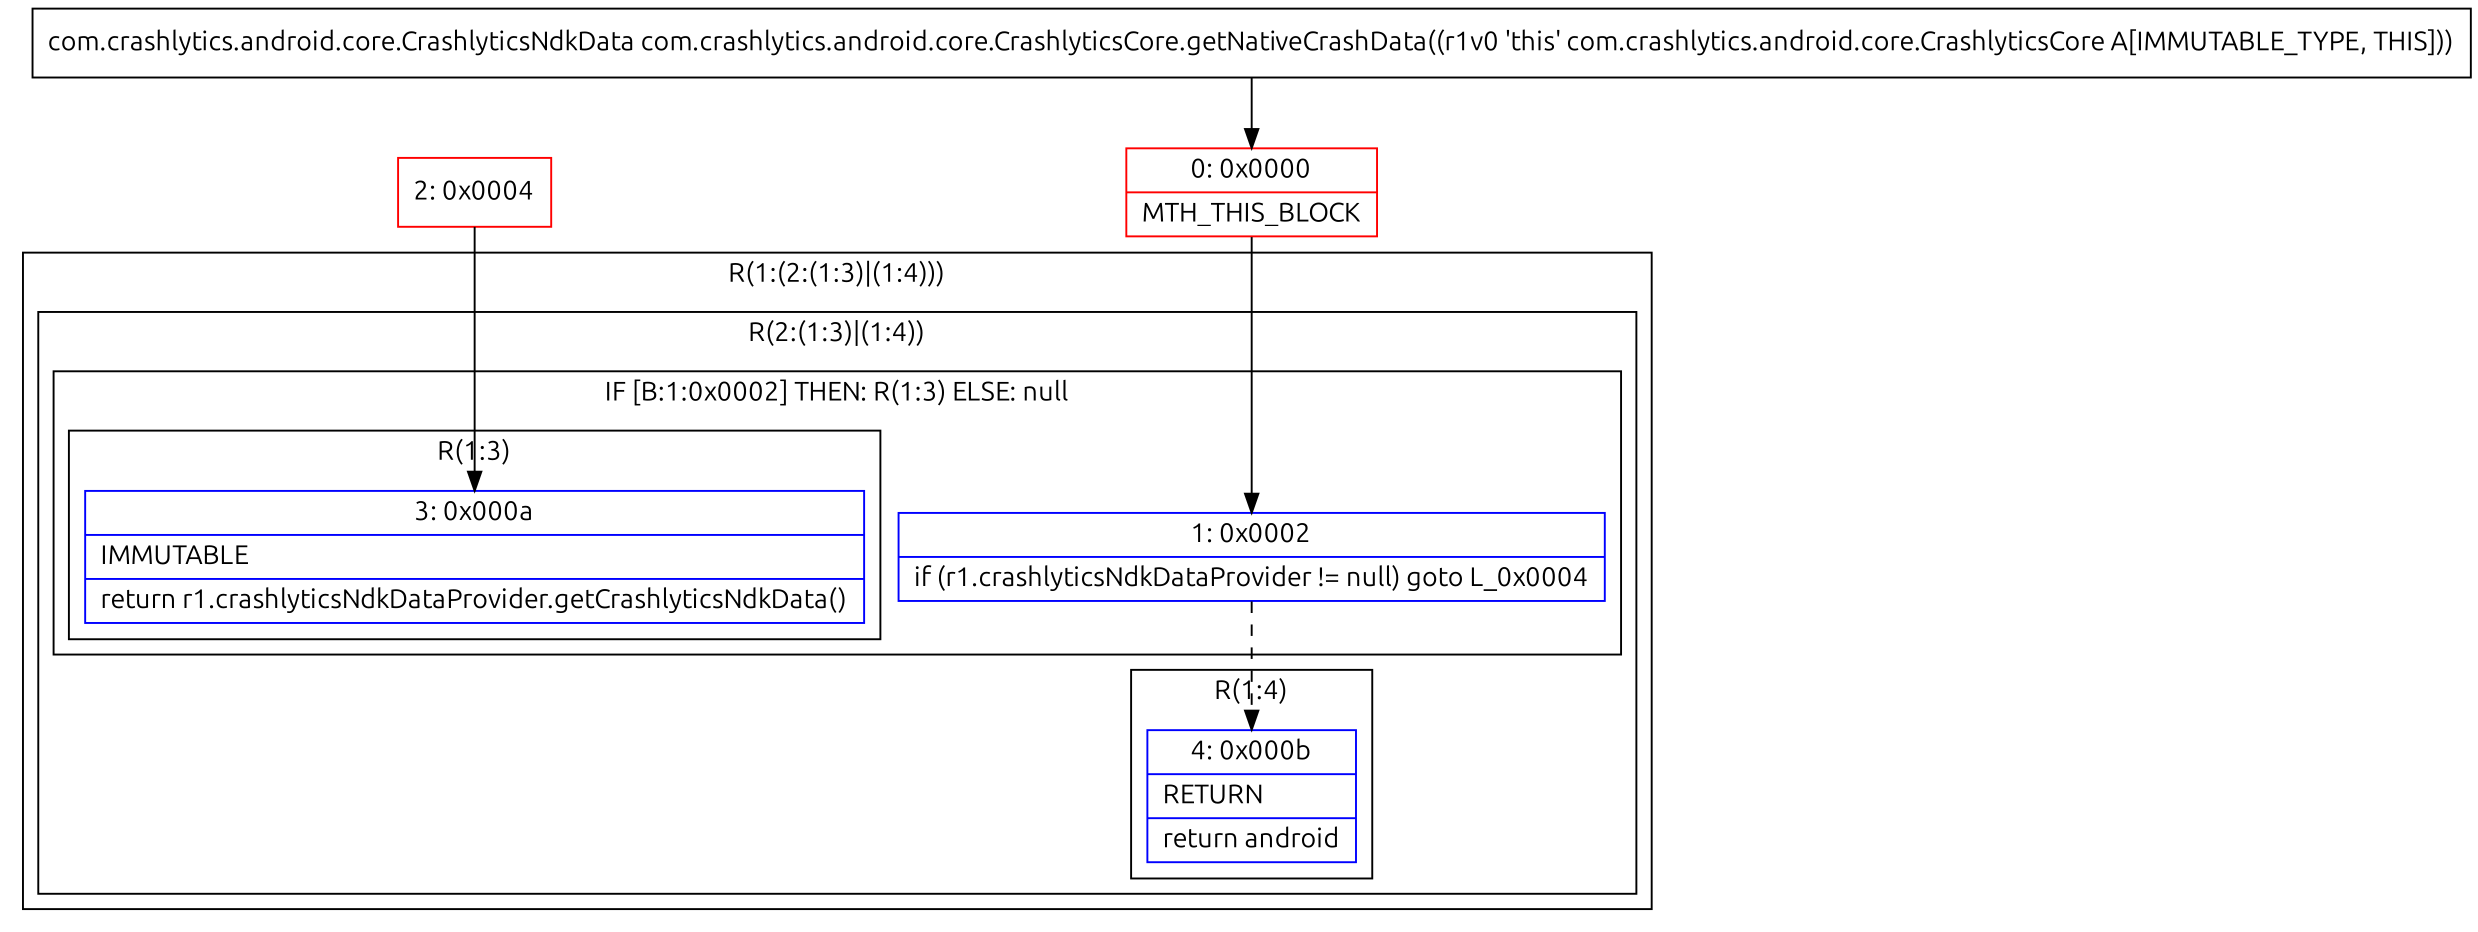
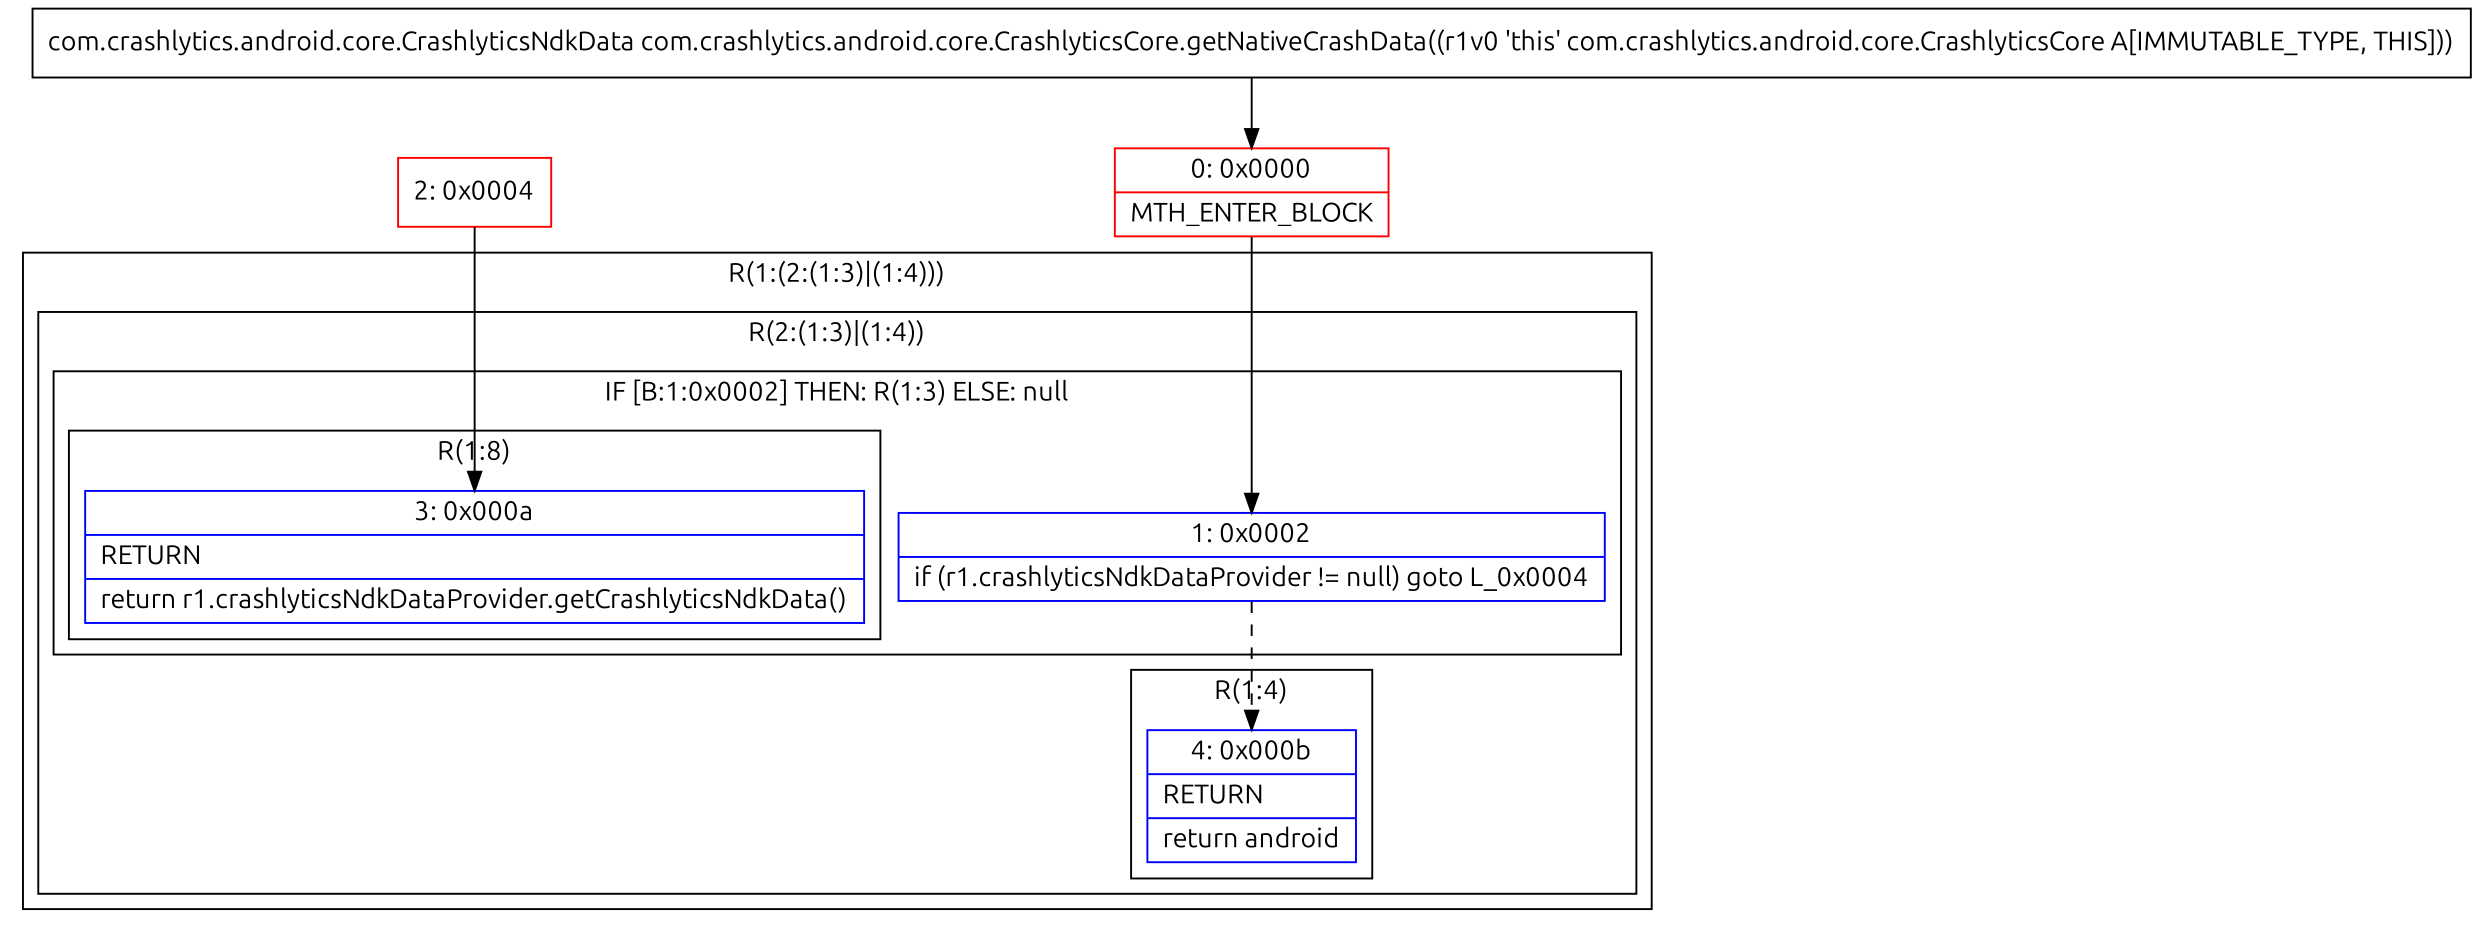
node "0: 0x0000": text "MTH_THIS_BLOCK" -> "MTH_ENTER_BLOCK"
cluster "R(1:3)": label "R(1:3)" -> "R(1:8)"
node "3: 0x000a": text "IMMUTABLE" -> "RETURN"
